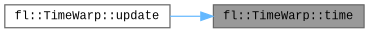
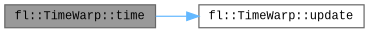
edge "fl::TimeWarp::update" -> "fl::TimeWarp::time": reversed
